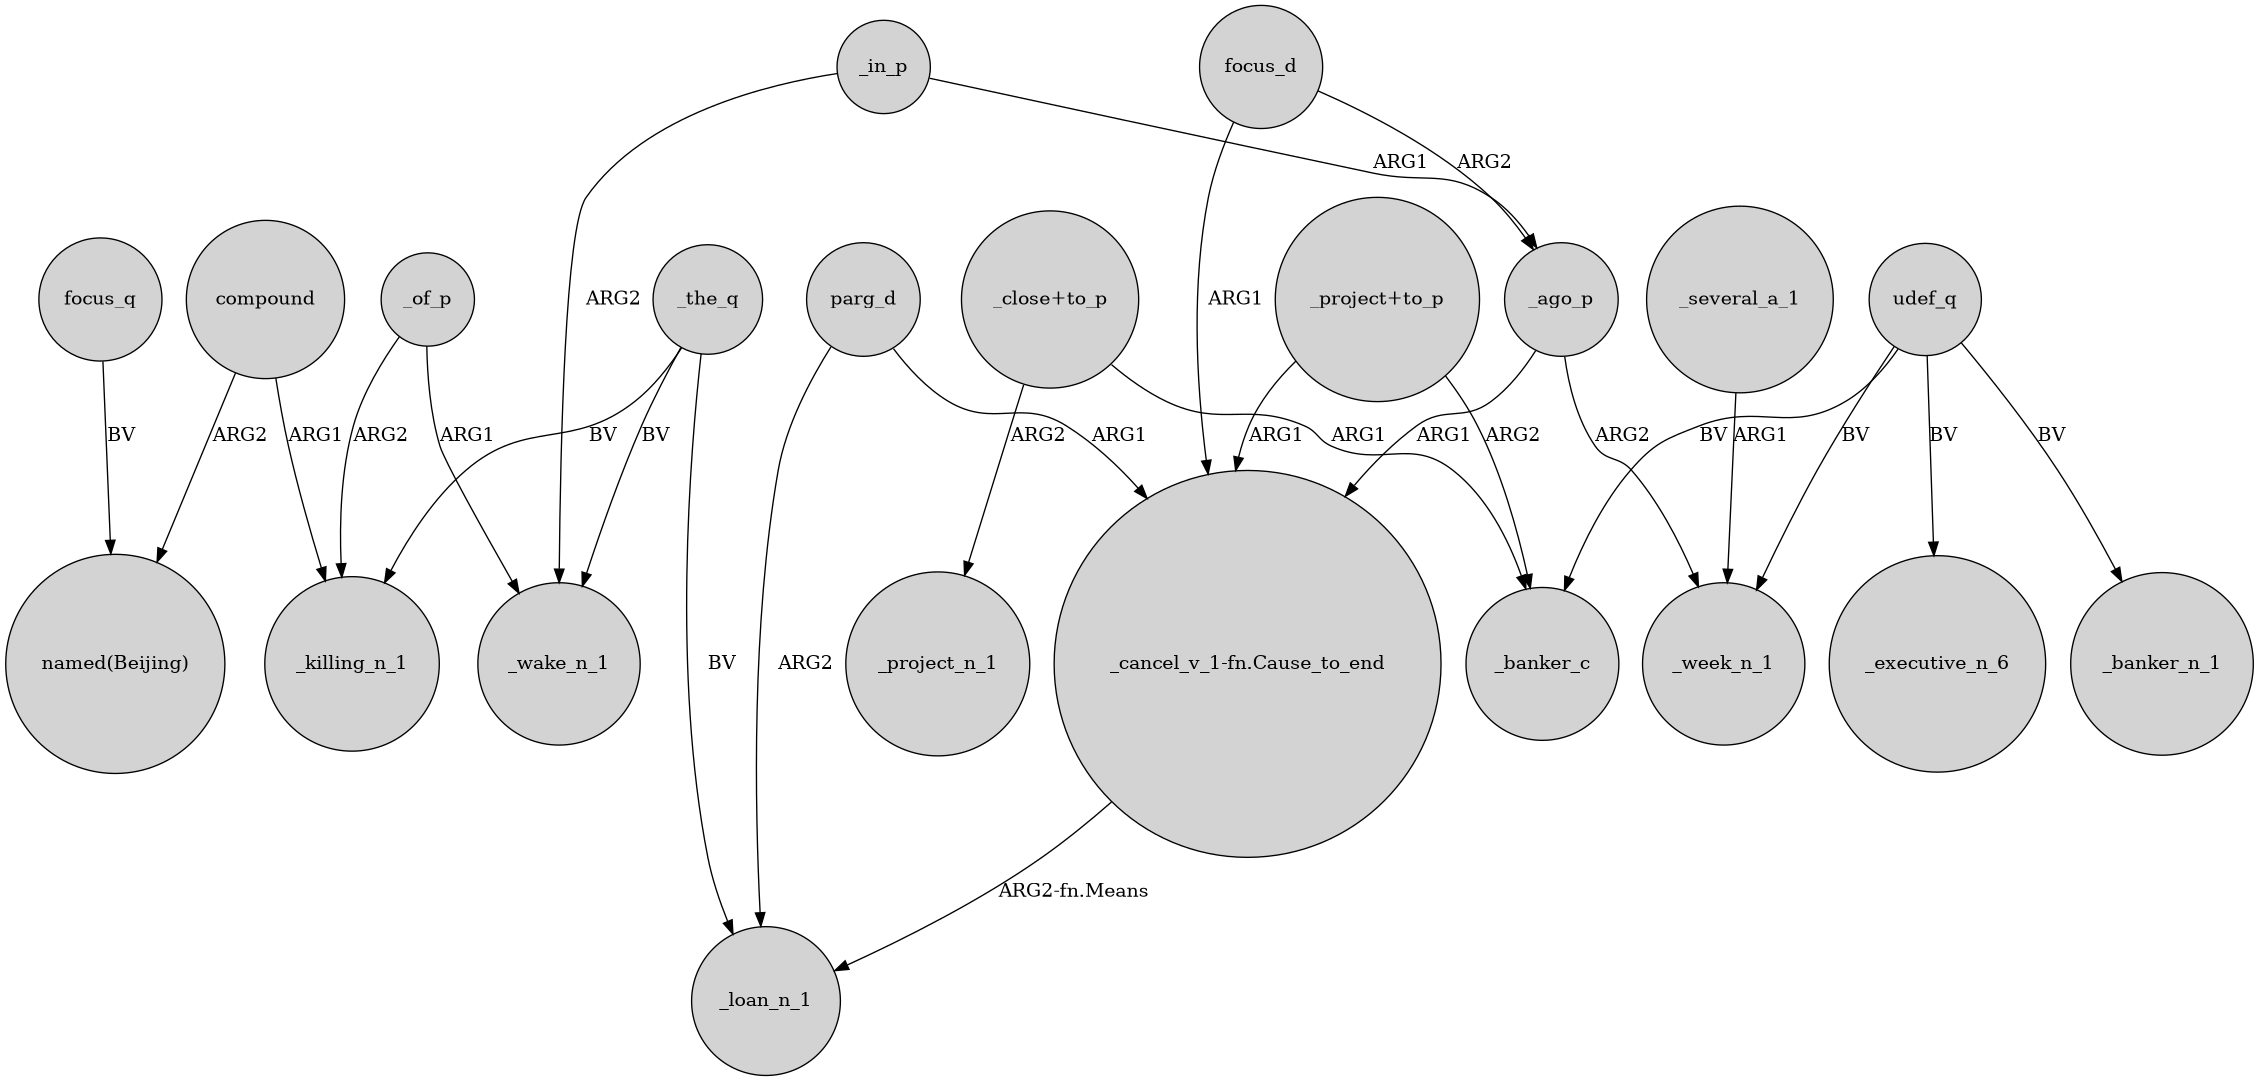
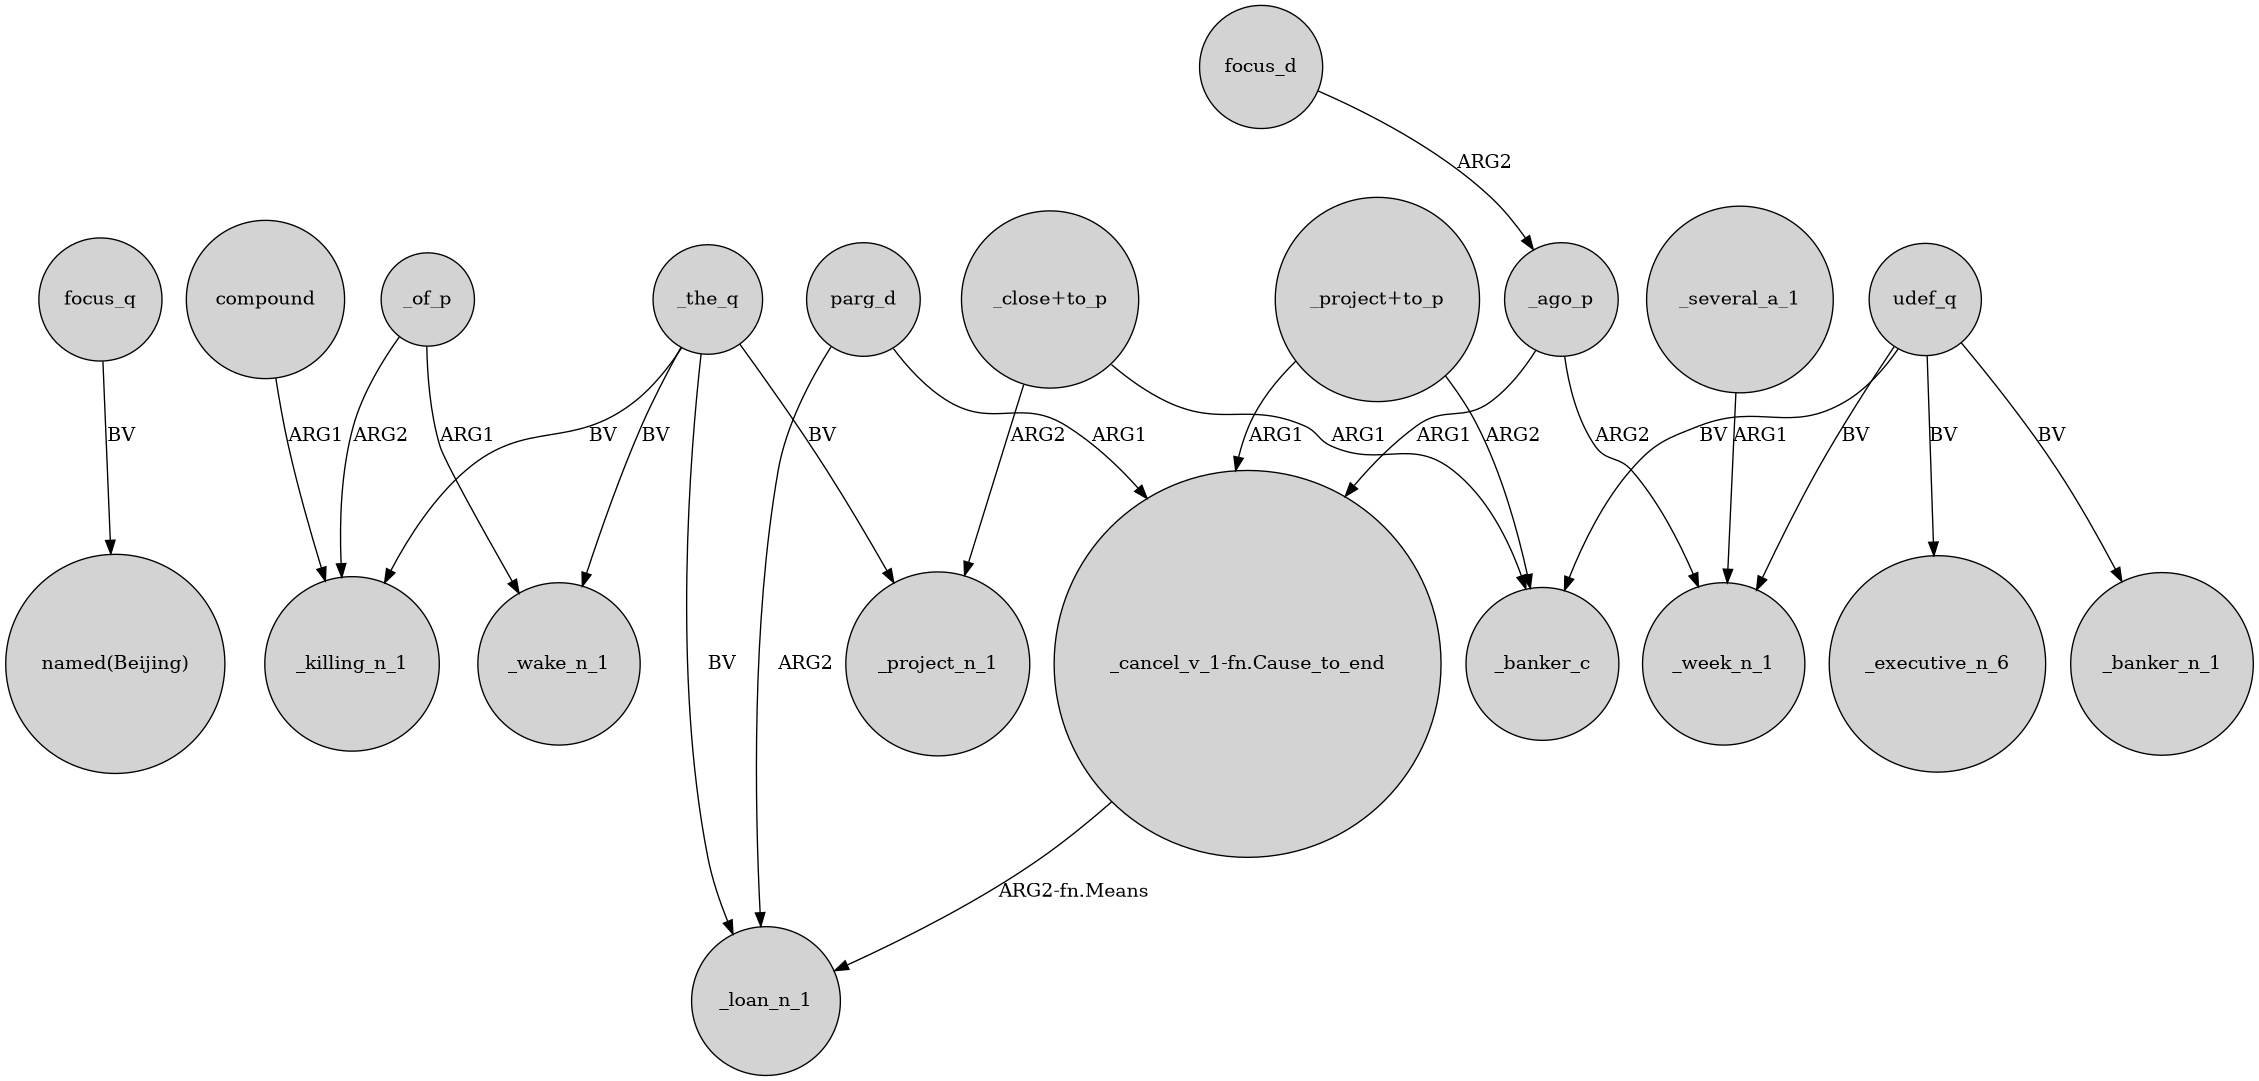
node "_in_p": removed
edge "focus_d" -> "_cancel_v_1-fn.Cause_to_end": removed, label "ARG1"
edge "_the_q" -> "_project_n_1": added, label "BV"
edge "compound" -> "named(Beijing)": removed, label "ARG2"
